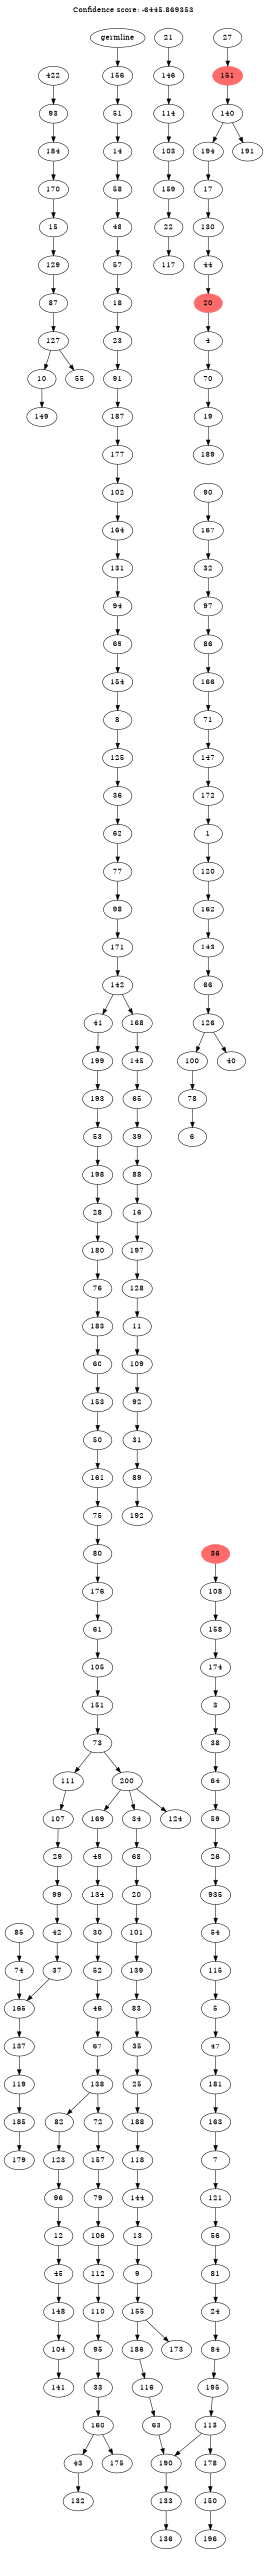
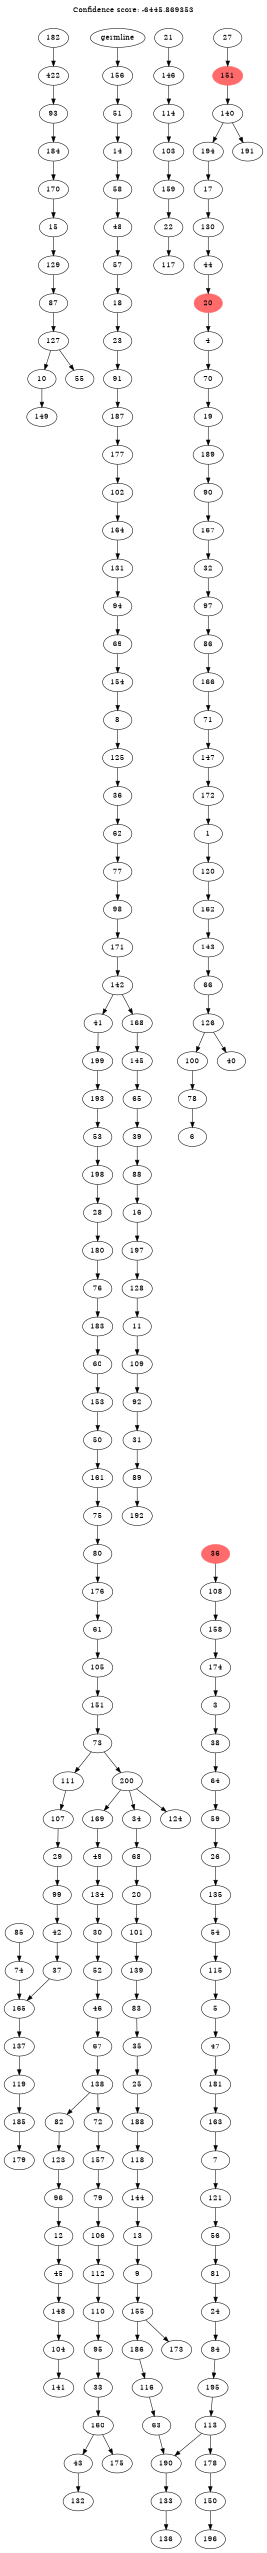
node "182": added
edge "189" -> "90": added
node "935": label "935" -> "135"
